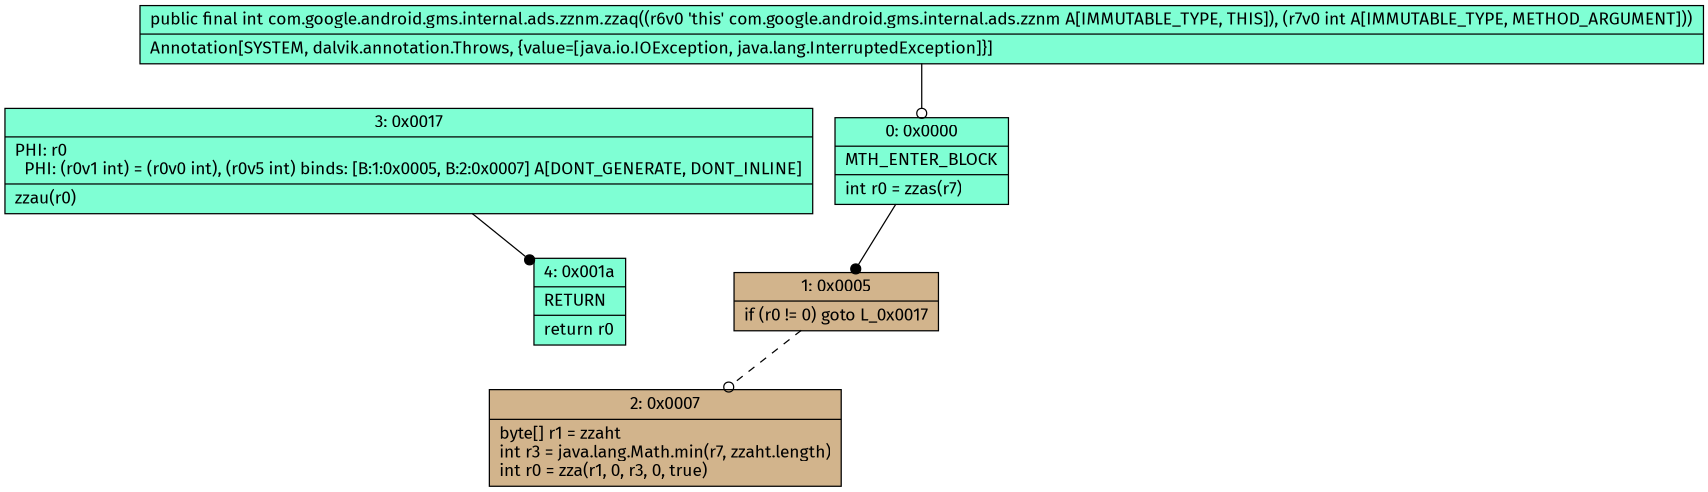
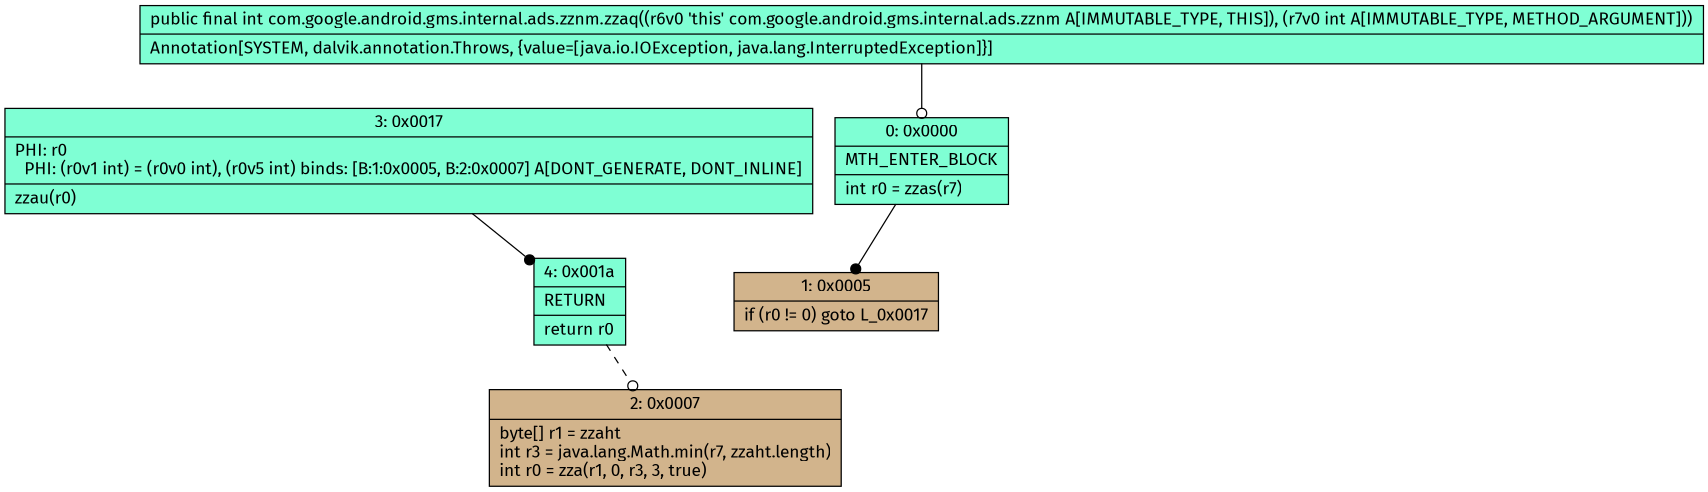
edge "1: 0x0005" -> "2: 0x0007": now "4: 0x001a" -> "2: 0x0007"
node "2: 0x0007": text "int r0 = zza(r1, 0, r3, 0, true)" -> "int r0 = zza(r1, 0, r3, 3, true)"
